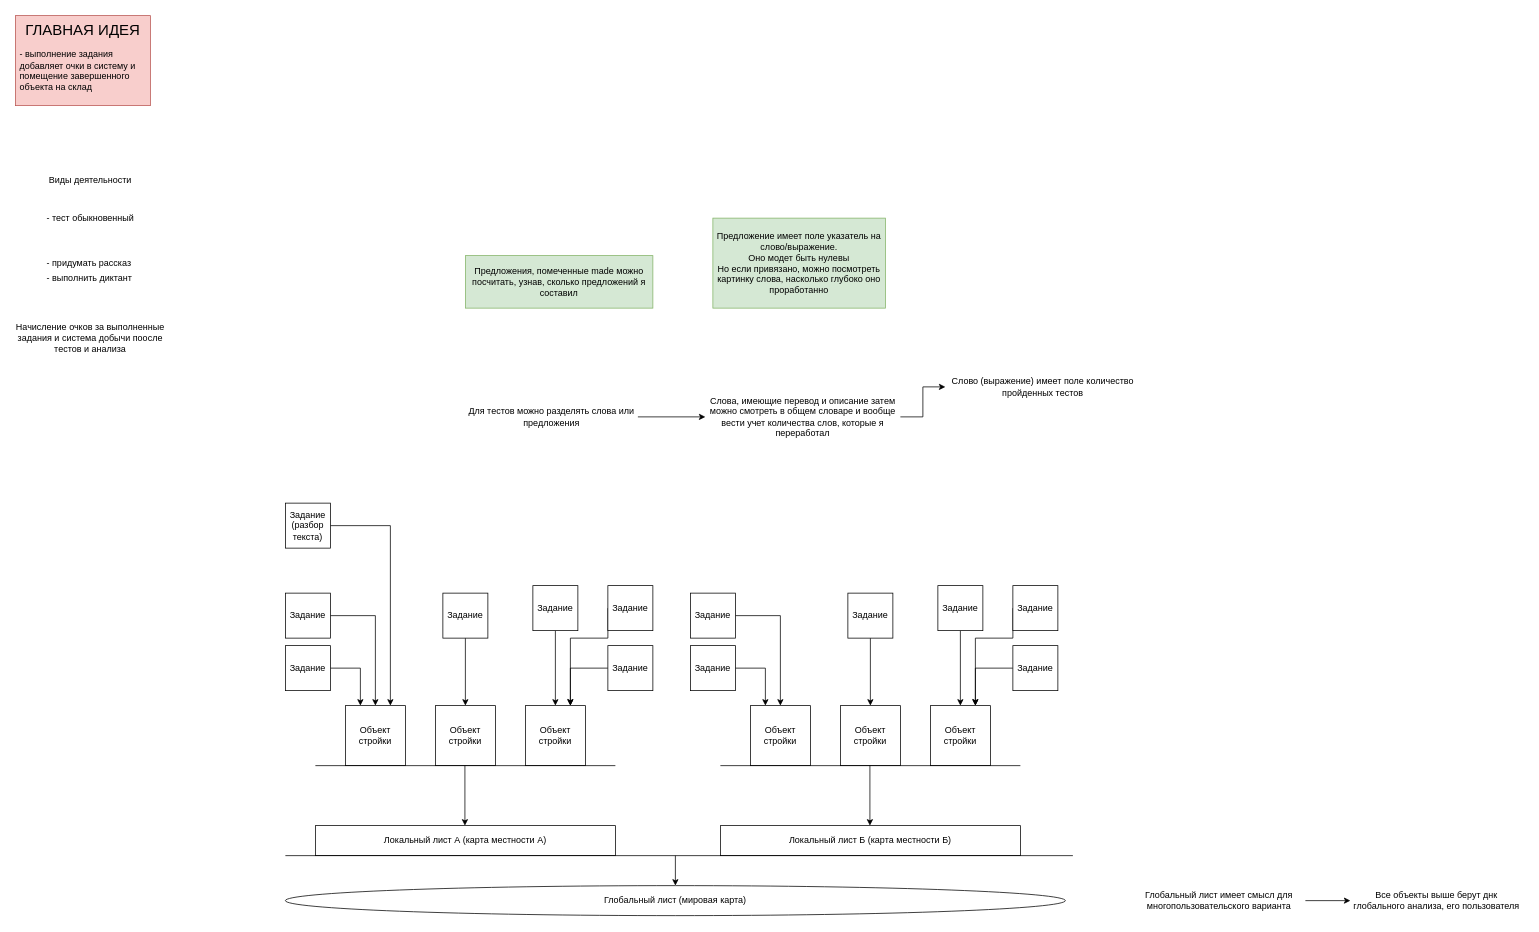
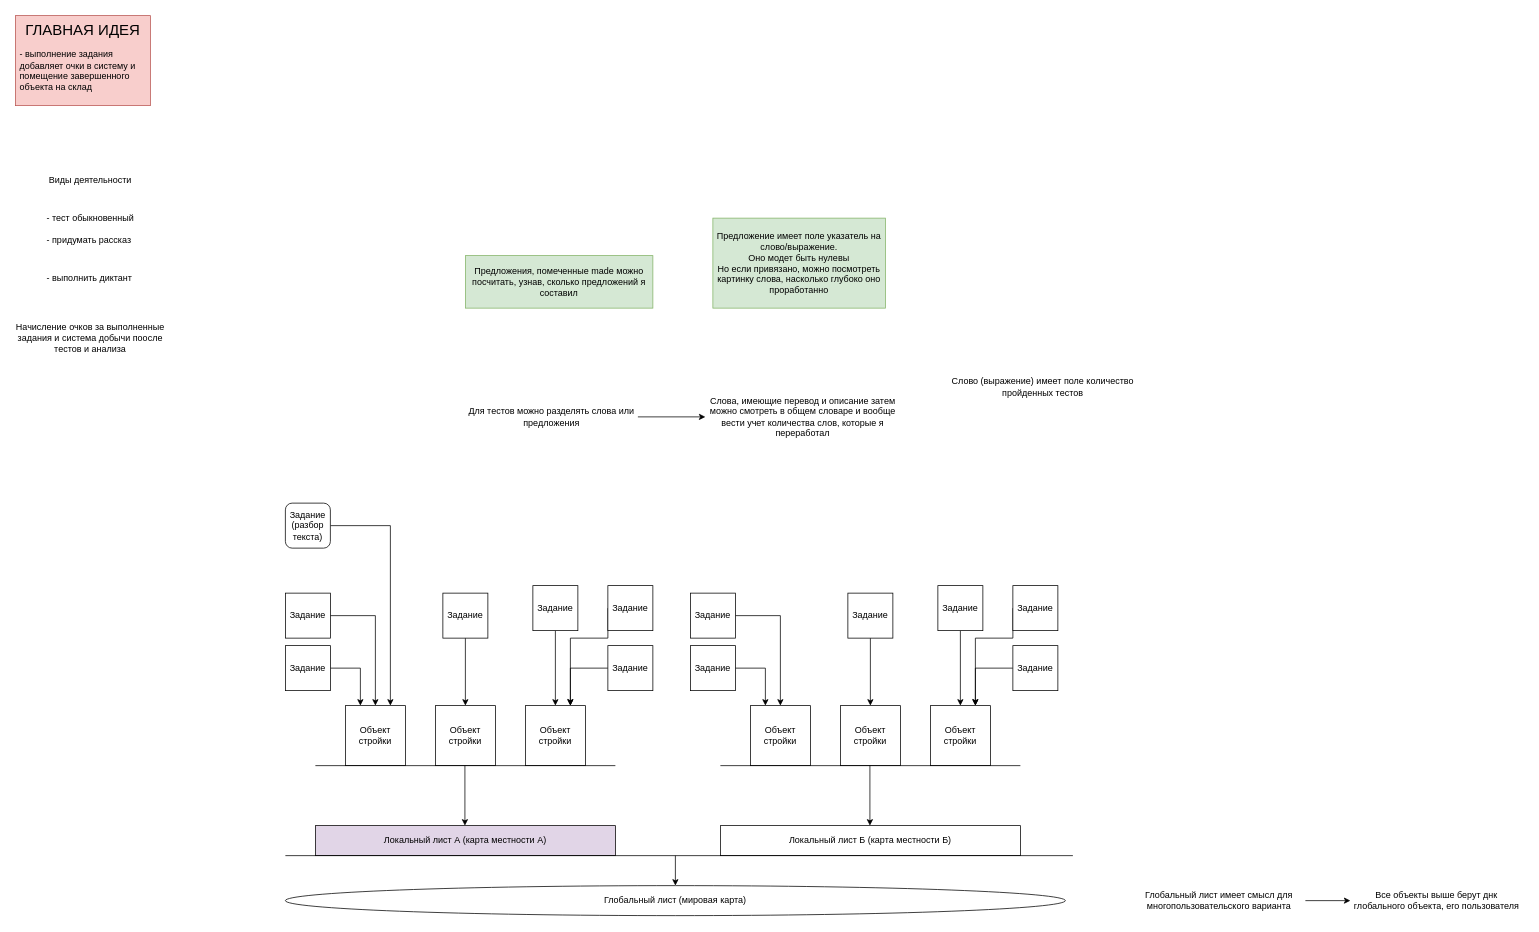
node "- придумать рассказ": moved (120, 263) -> (120, 240)
edge "Слова, имеющие перевод и описание затем можно смотреть в общем словаре и вообще вести учет количества слов, которые я переработал" -> "Слово (выражение) имеет поле количество пройденных тестов": removed
node "Задание (разбор текста)": shape rectangle -> rounded rectangle
node "Локальный лист А (карта местности А)": fillcolor #ffffff -> #e1d5e7
node "Все объекты выше берут днк глобального анализа, его пользователя": label "Все объекты выше берут днк глобального анализа, его пользователя" -> "Все объекты выше берут днк глобального объекта, его пользователя"
